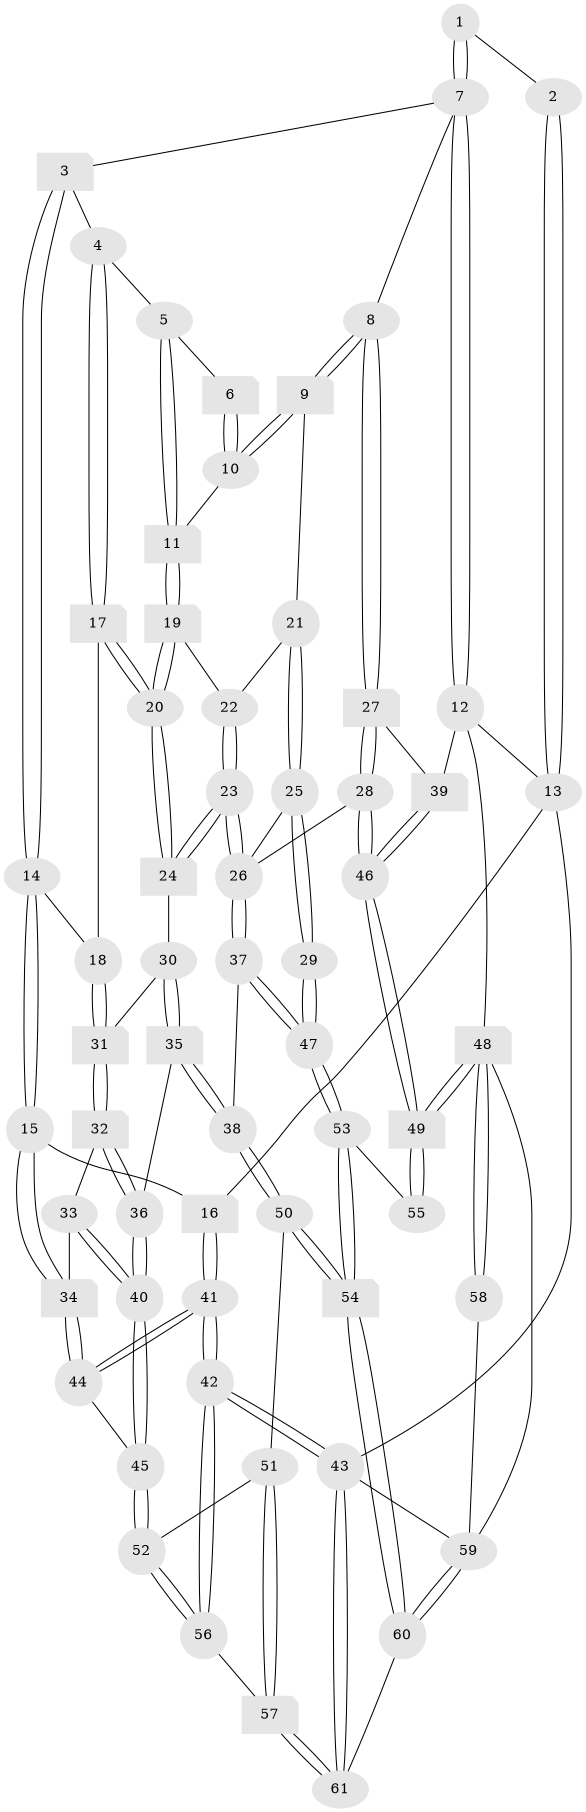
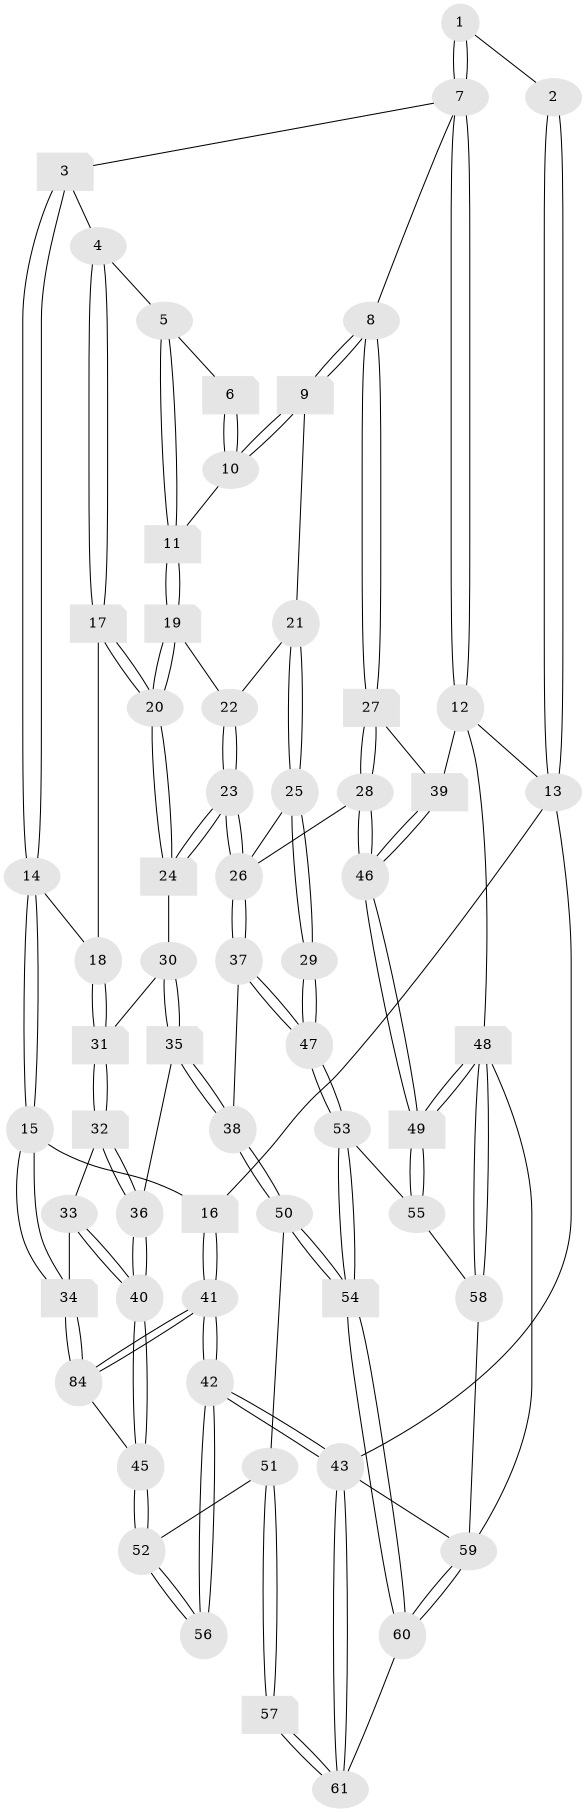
edge "55" -- "58": added
node "44": label "44" -> "84"
edge "56" -- "57": removed
